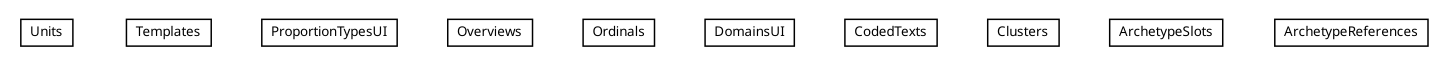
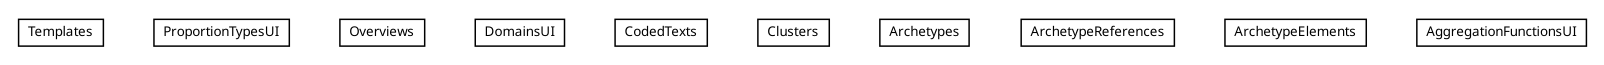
node "Units": removed
node "Ordinals": removed
node "Archetypes": added
node "ArchetypeSlots": removed
node "ArchetypeElements": added
node "AggregationFunctionsUI": added
